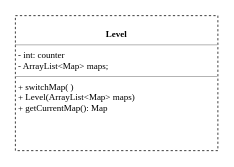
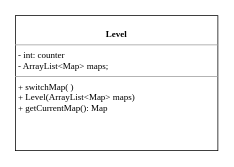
node "Level - int: counter - ArrayList<Map> maps; + switchMap( ) + Level(ArrayList<Map> maps) + getCurrentMap(): Map": style dashed -> solid
